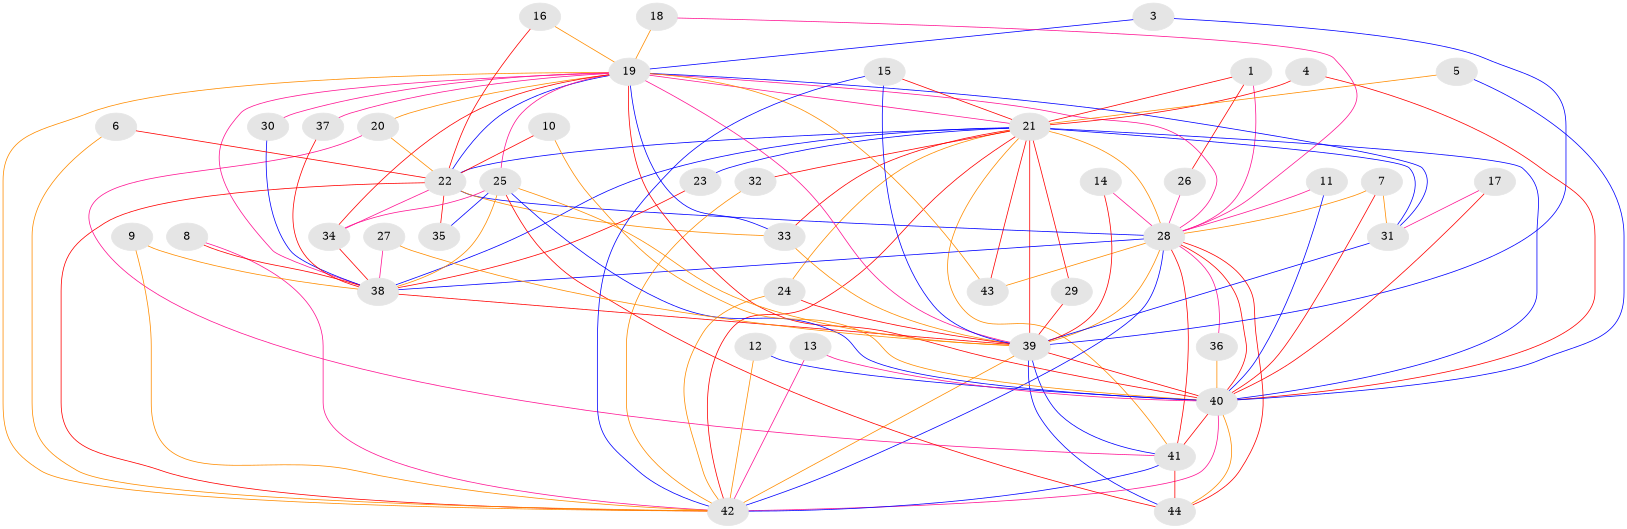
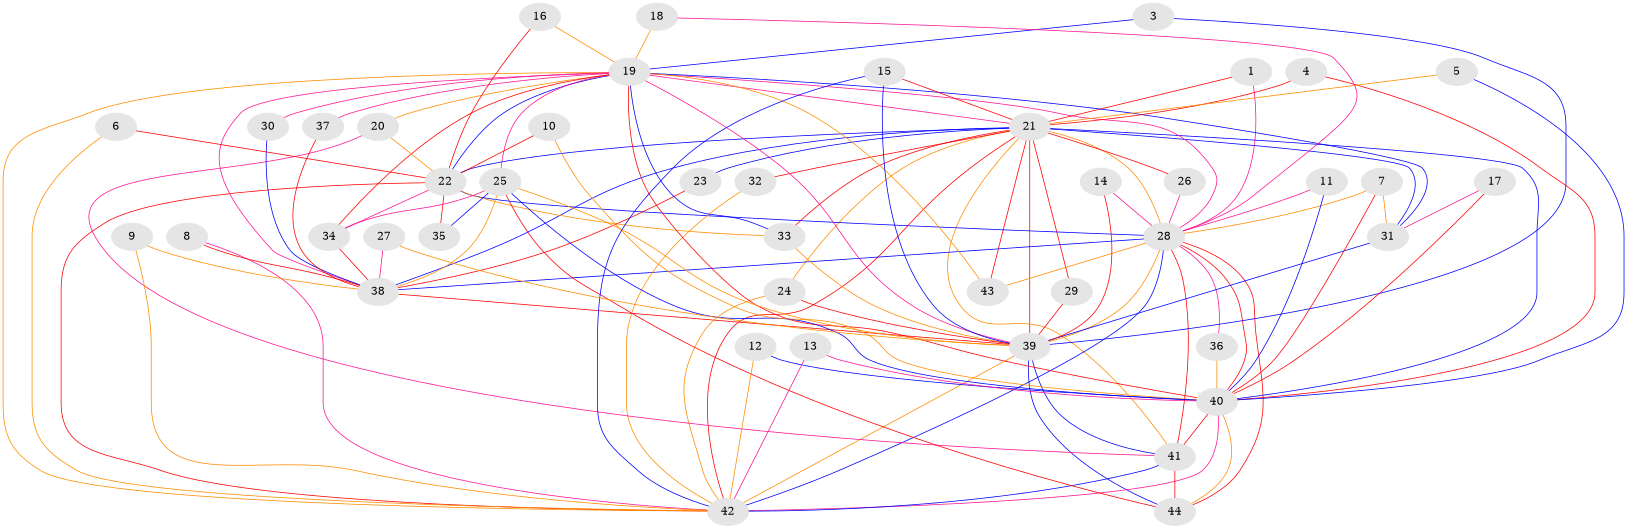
edge "1" -- "26": now "21" -- "26"
edge "39" -- "40": removed
